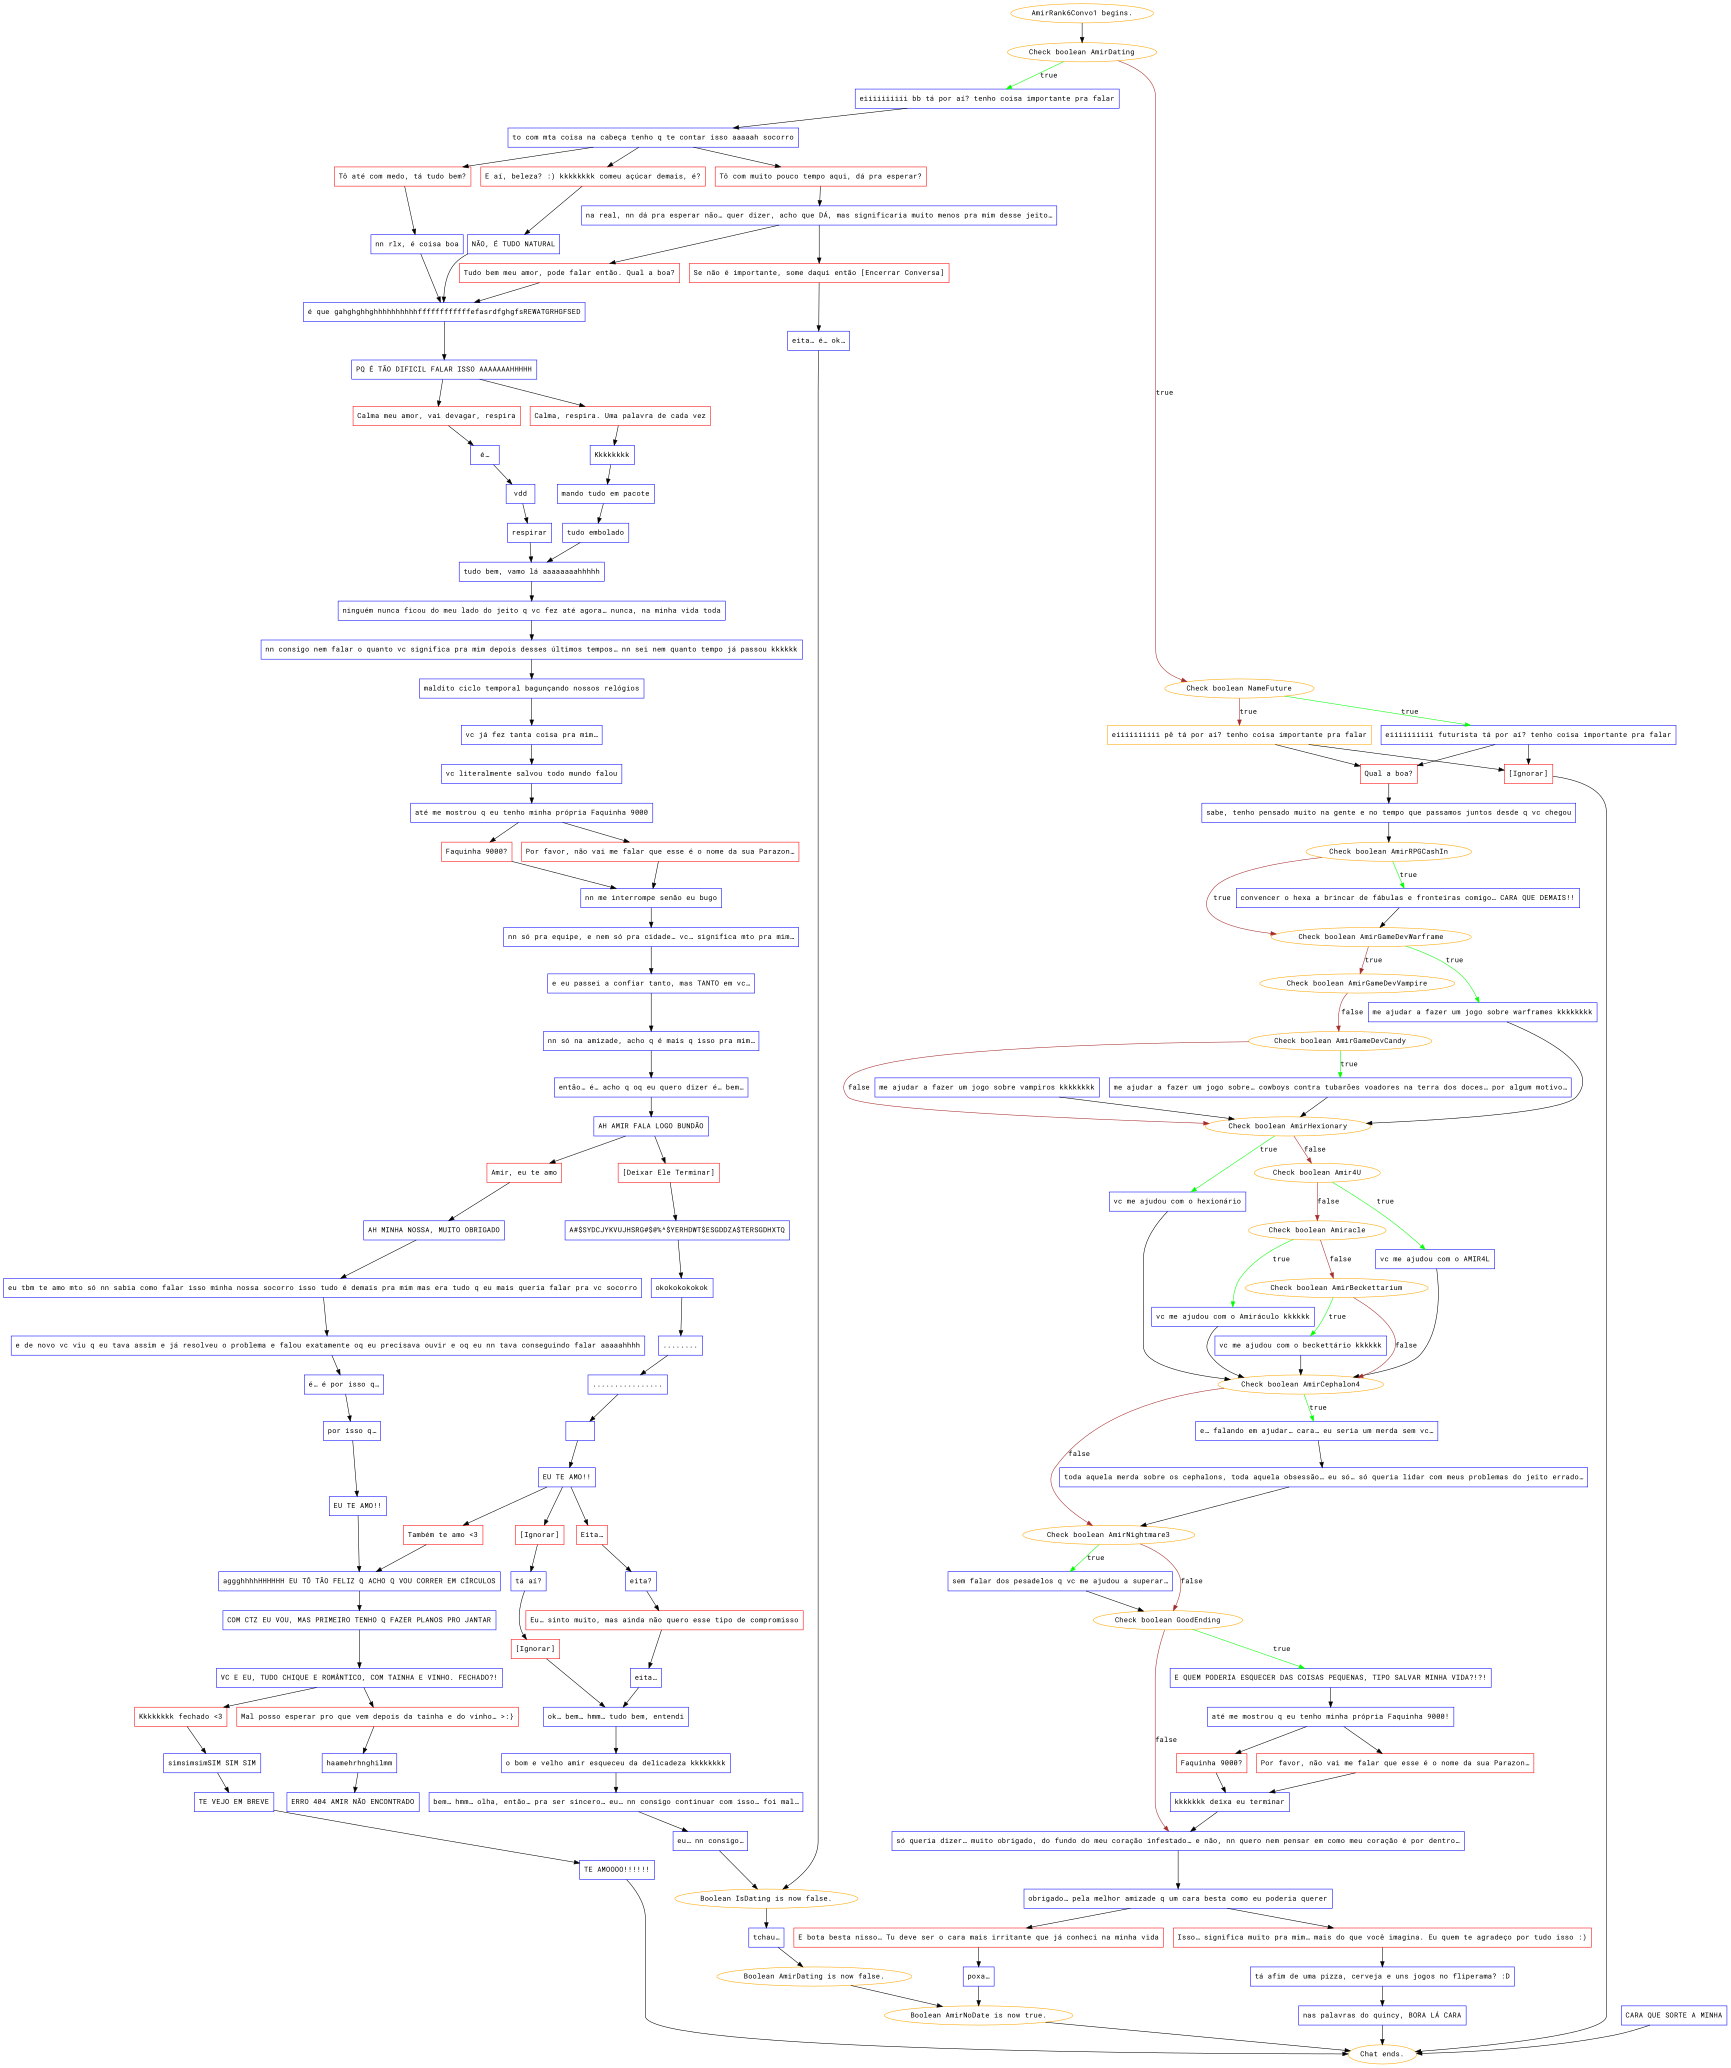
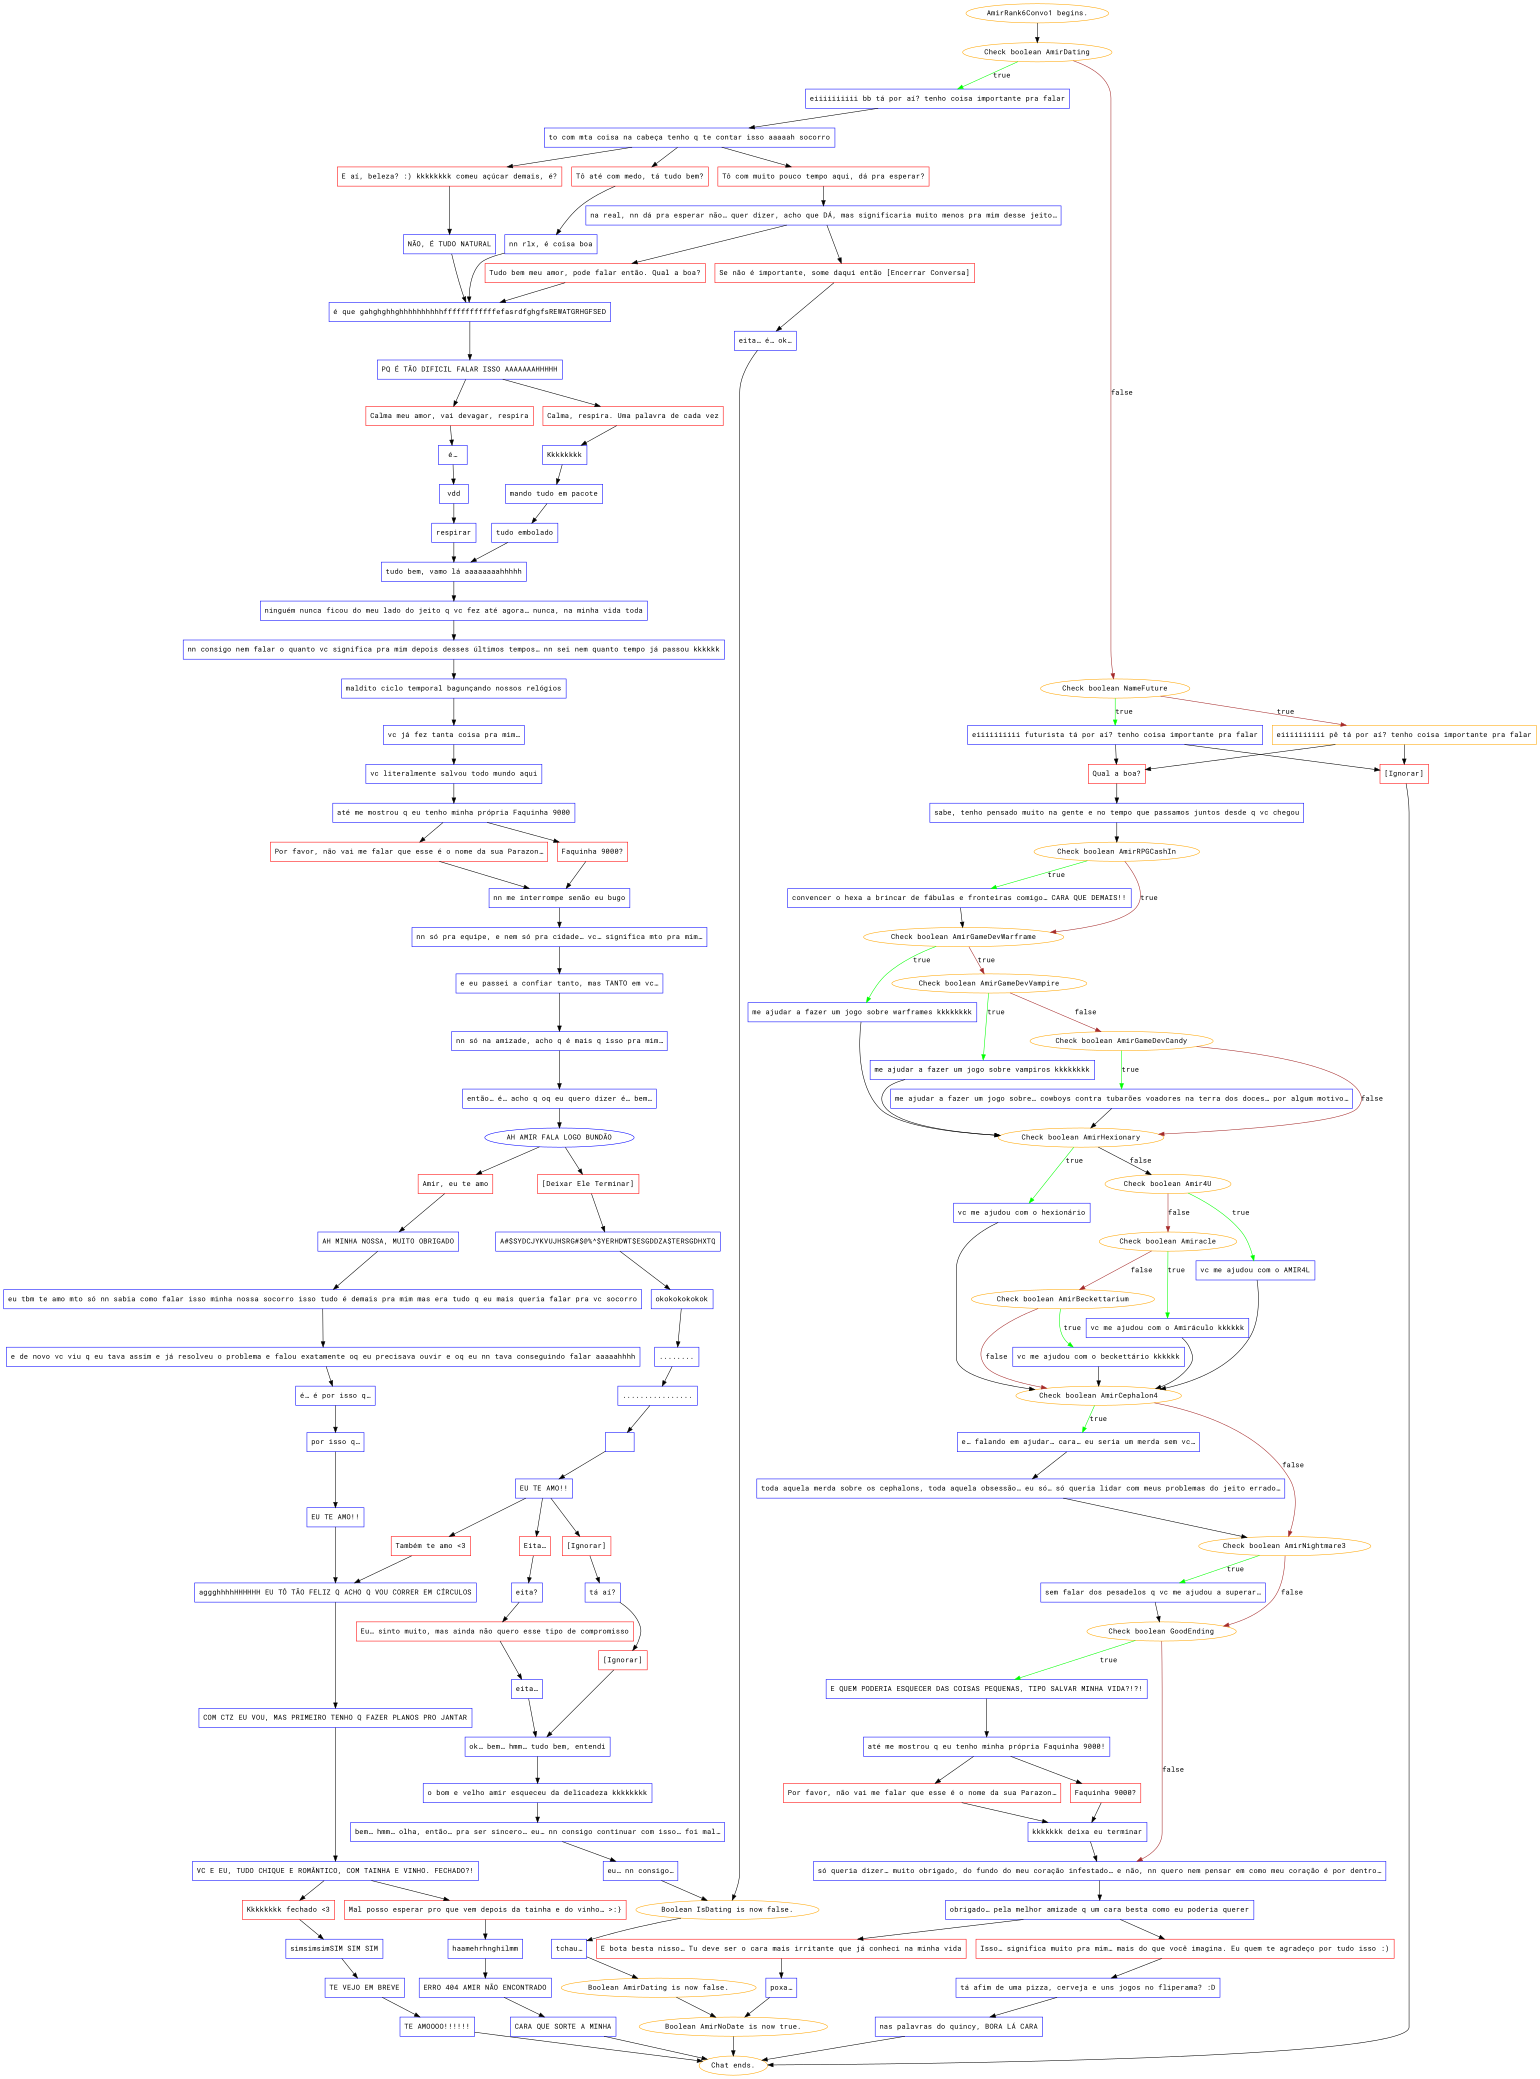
edge "Check boolean AmirDating" -> "Check boolean NameFuture": label "true" -> "false"
node "vc literalmente salvou todo mundo falou": label "vc literalmente salvou todo mundo falou" -> "vc literalmente salvou todo mundo aqui"
edge "Check boolean AmirGameDevVampire" -> "me ajudar a fazer um jogo sobre vampiros kkkkkkkk": added, label "true"
node "AH AMIR FALA LOGO BUNDÃO": shape box -> ellipse
edge "Check boolean AmirHexionary" -> "Check boolean Amir4U": color brown -> black
edge "ERRO 404 AMIR NÃO ENCONTRADO" -> "CARA QUE SORTE A MINHA": added
